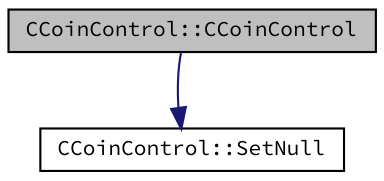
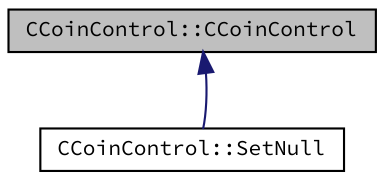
edge "CCoinControl::CCoinControl" -> "CCoinControl::SetNull": reversed
